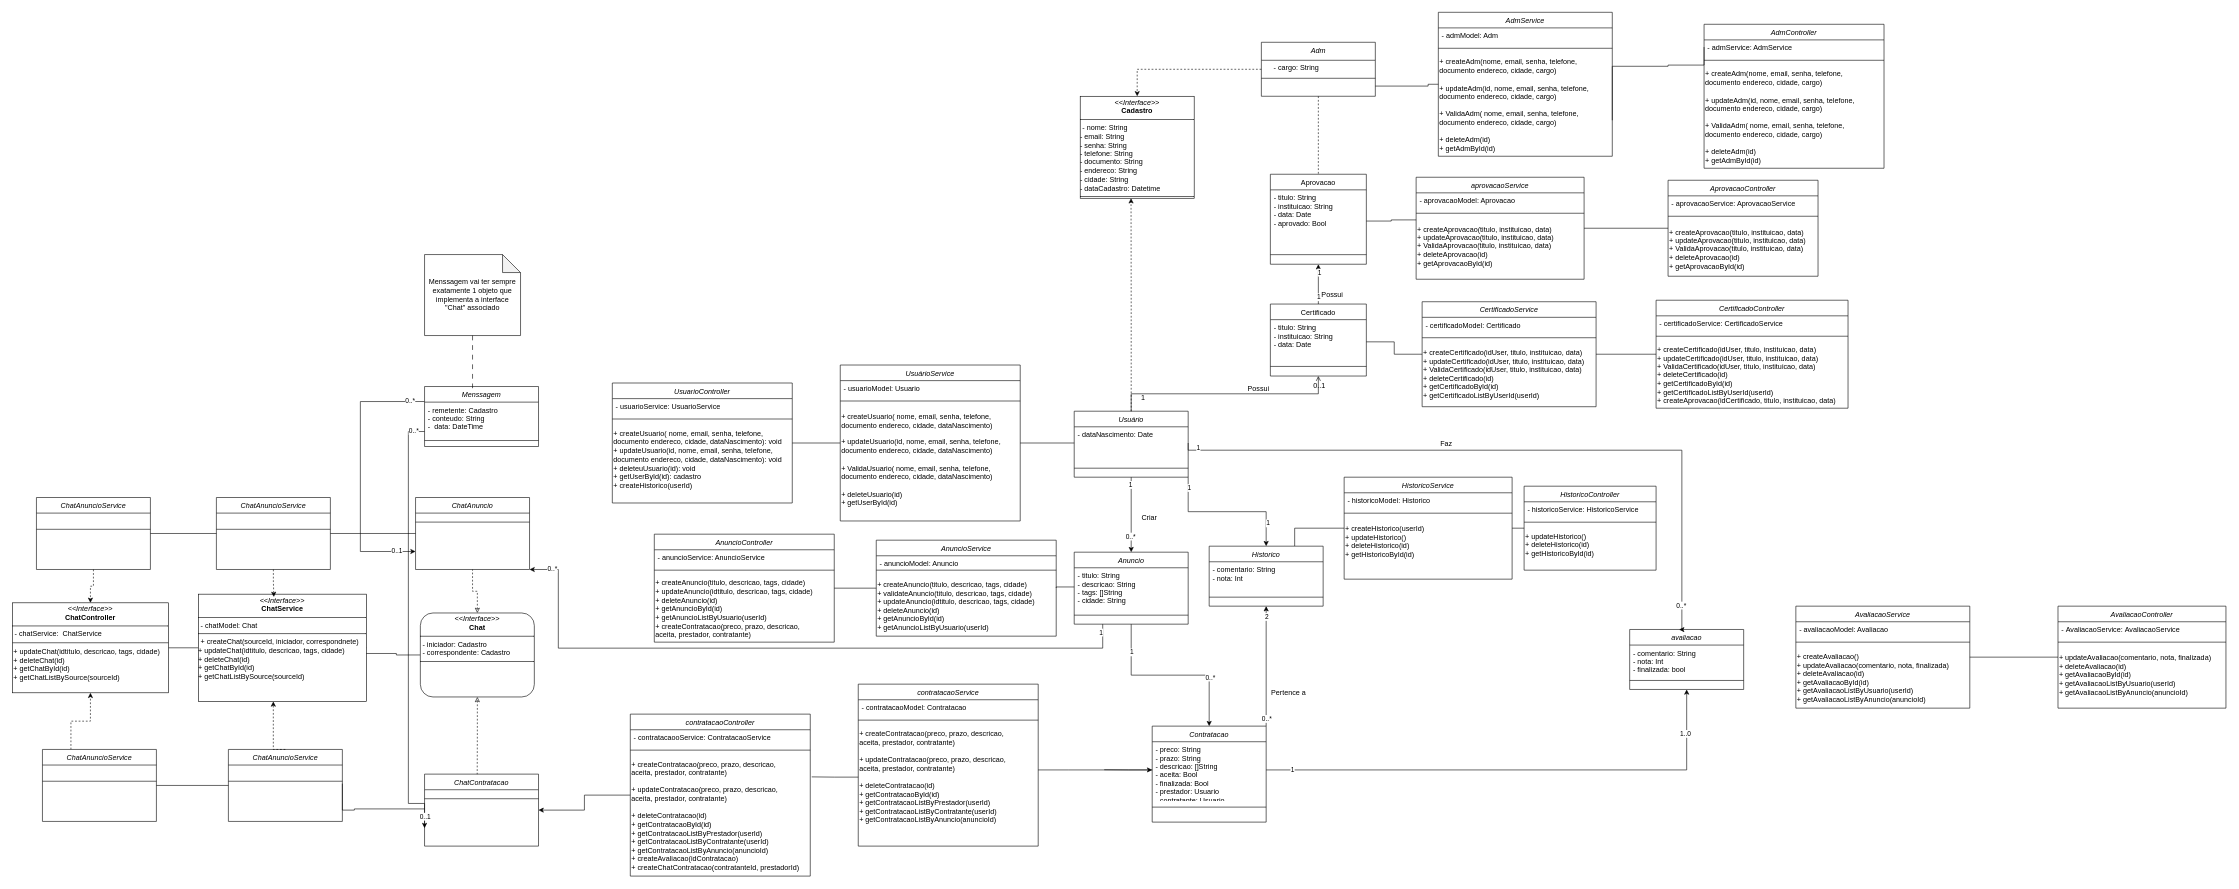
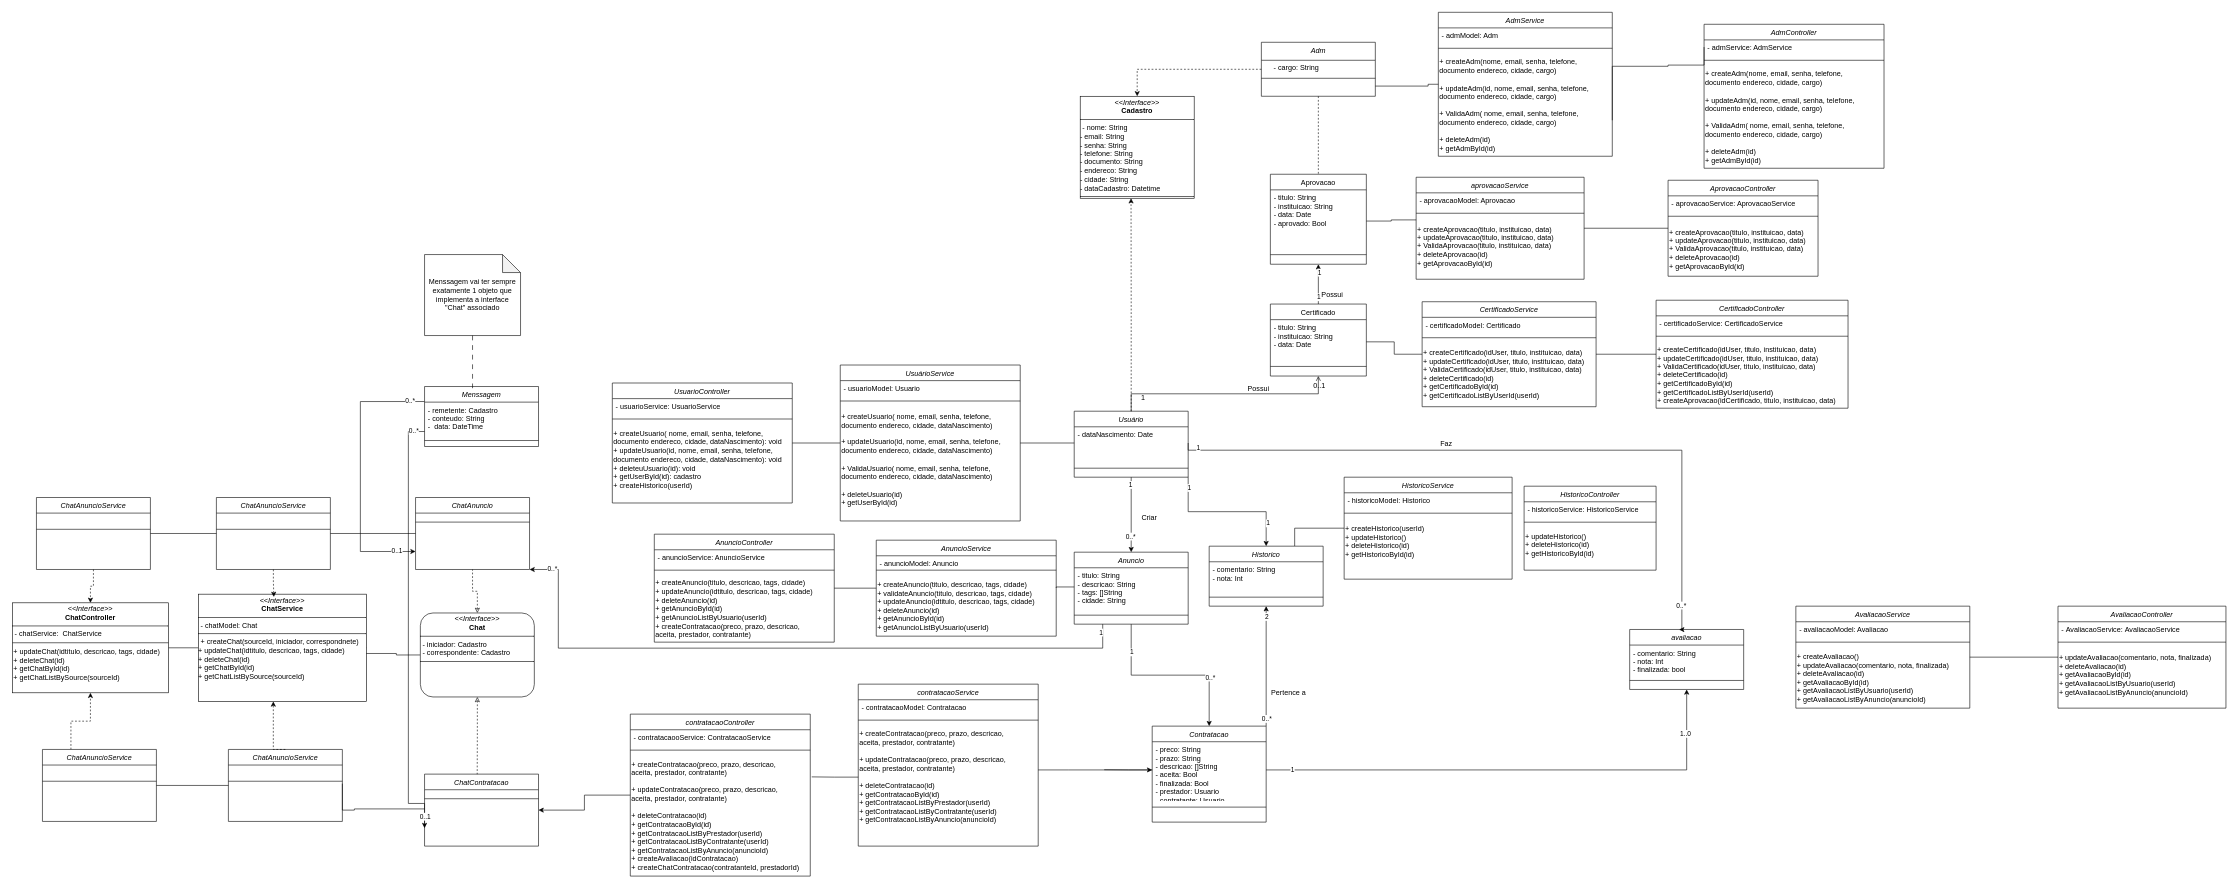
edge "HistoricoService" -- "HistoricoController": removed
